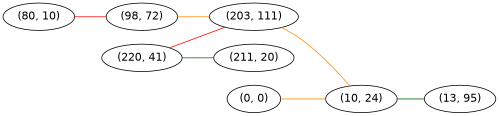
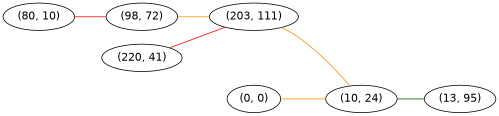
node "(211, 20)": removed
